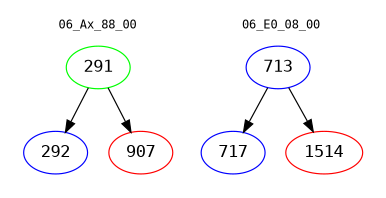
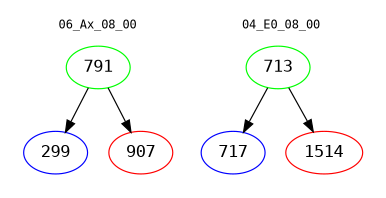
cluster "06_Ax_88_00": label "06_Ax_88_00" -> "06_Ax_08_00"
cluster "06_E0_08_00": label "06_E0_08_00" -> "04_E0_08_00"
node "291": label "291" -> "791"
node "713": color blue -> green
node "292": label "292" -> "299"
